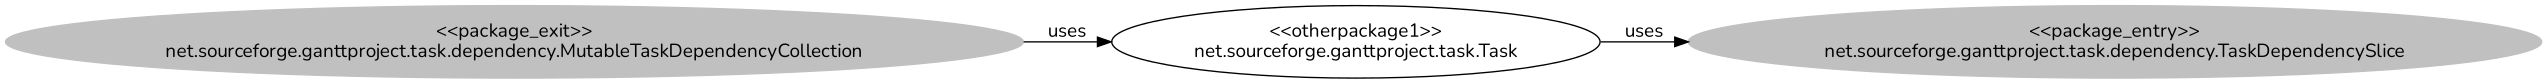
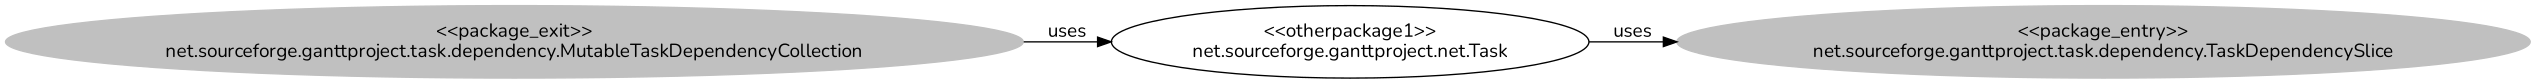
node "<<otherpackage1>> net.sourceforge.ganttproject.task.Task": label "<<otherpackage1>> net.sourceforge.ganttproject.task.Task" -> "<<otherpackage1>> net.sourceforge.ganttproject.net.Task"
